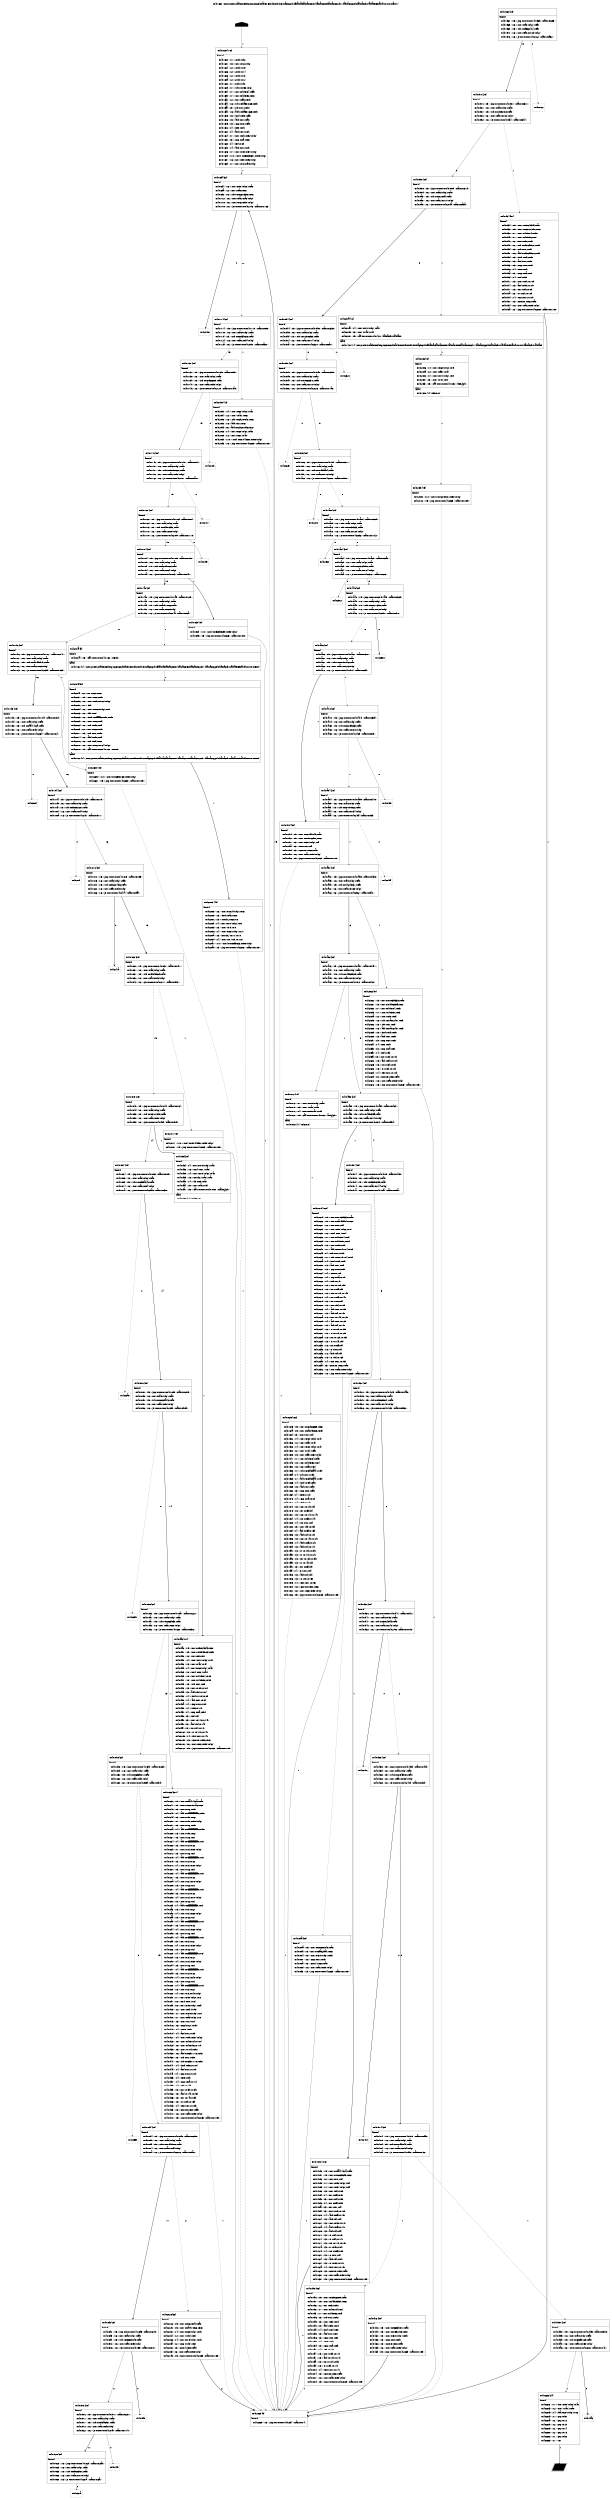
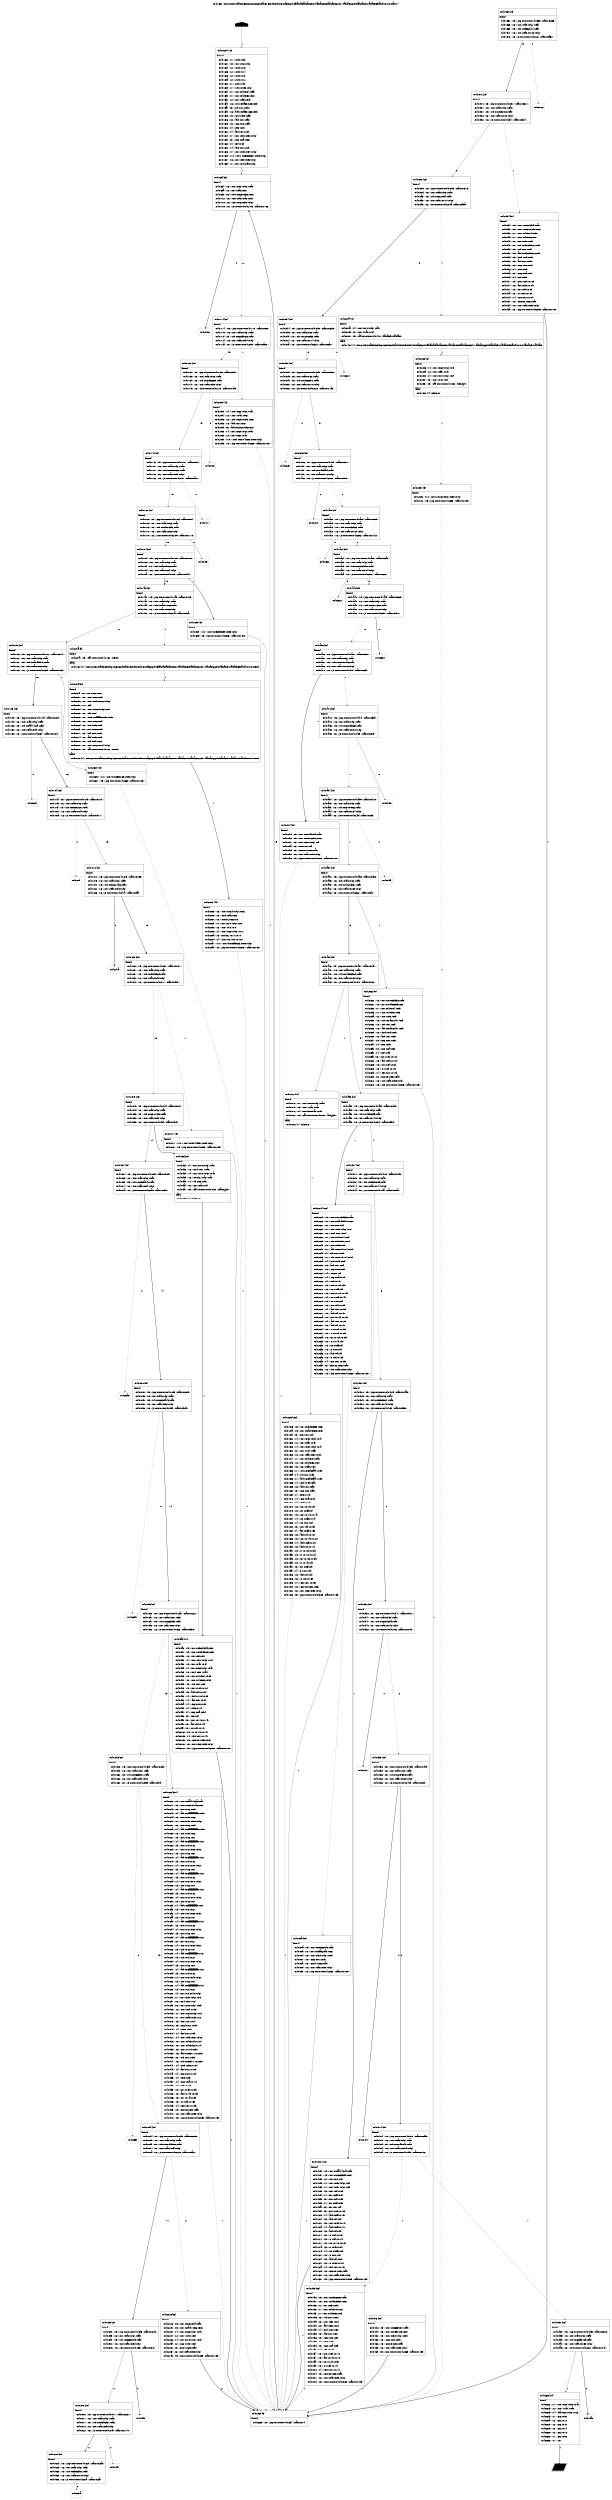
edge "0x401fac [107]" -> "0x402869 [5]": added, label "1"
